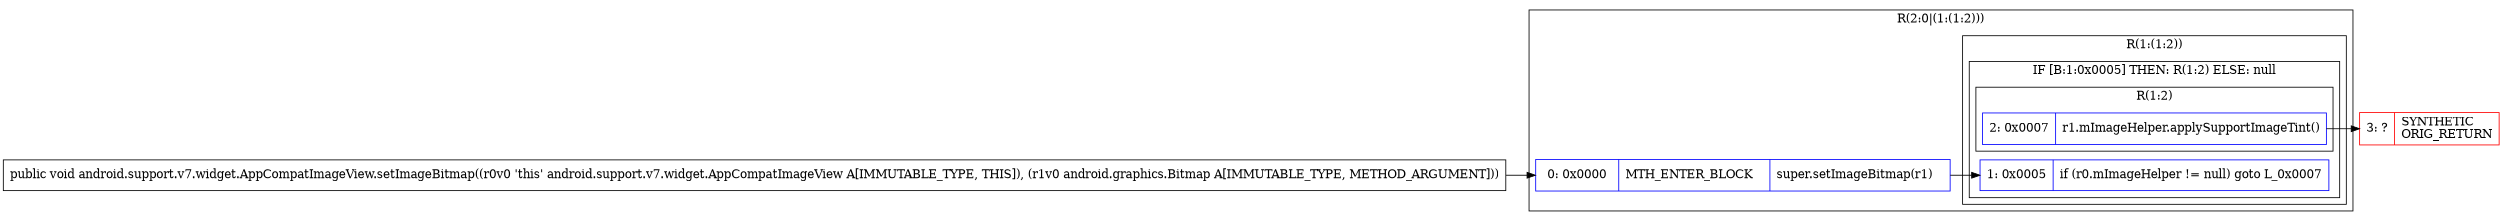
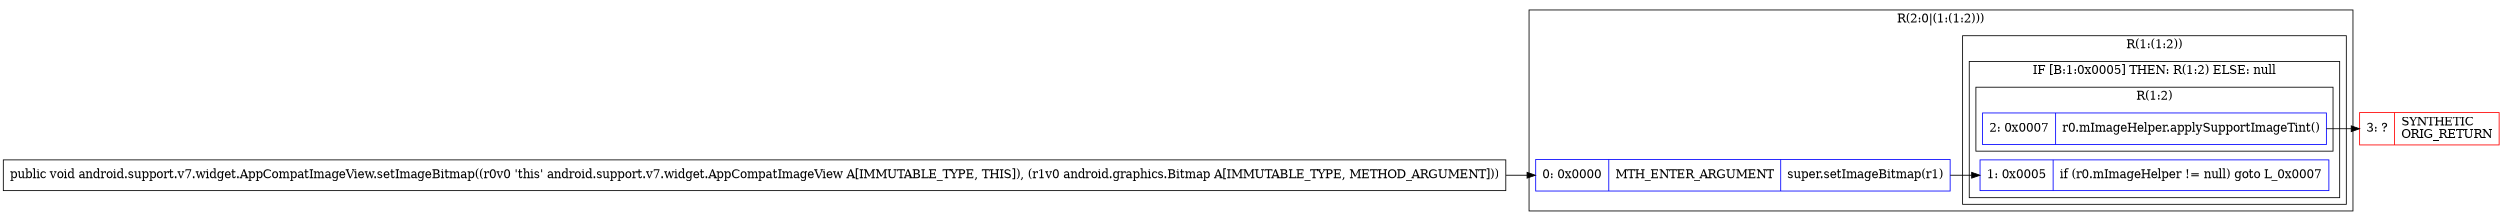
node "2: 0x0007": text "r1.mImageHelper.applySupportImageTint()" -> "r0.mImageHelper.applySupportImageTint()"
node "0: 0x0000": text "MTH_ENTER_BLOCK" -> "MTH_ENTER_ARGUMENT"
